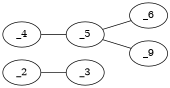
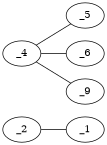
edge "_6" -- "_5": now "_6" -- "_4"
edge "_5" -- "_9": now "_4" -- "_9"
node "_3": label "_3" -> "_1"
